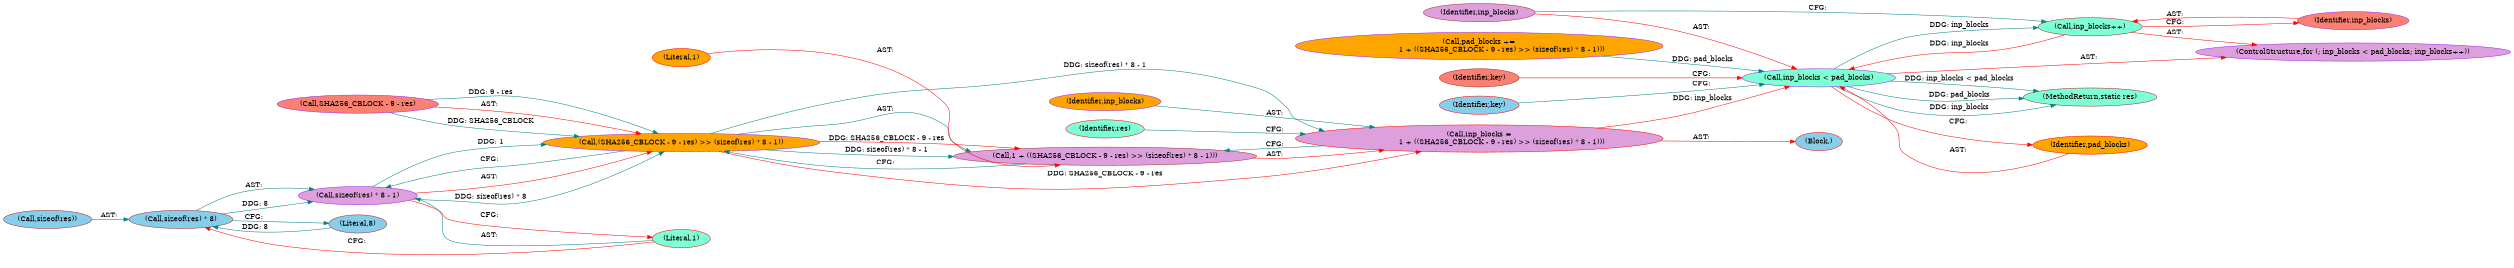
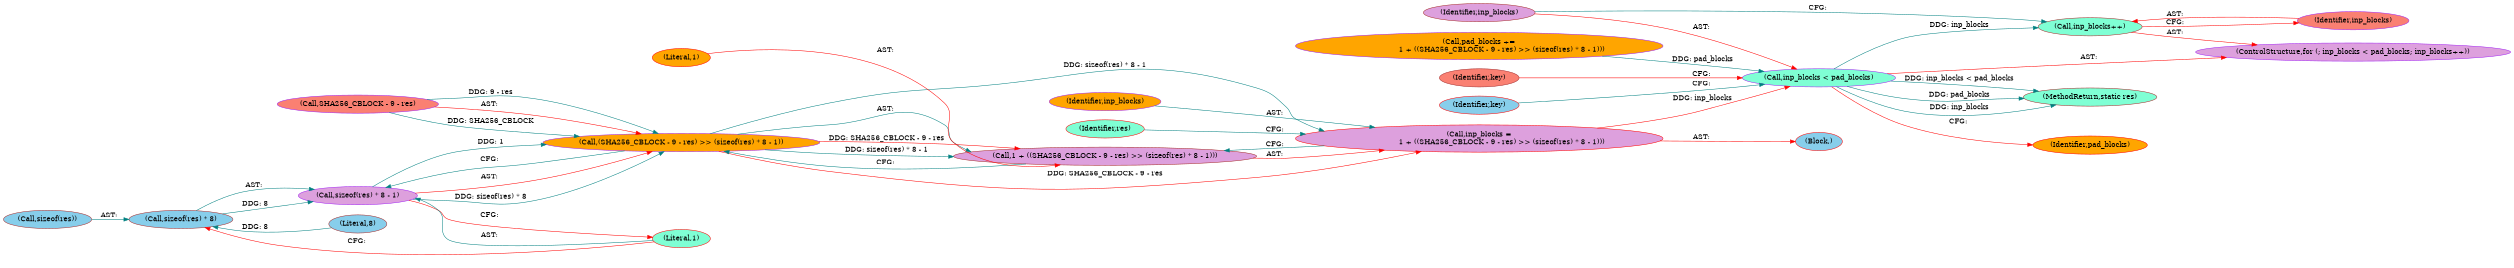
edge "(Call,inp_blocks++)" -> "(Call,inp_blocks < pad_blocks)": removed, label "DDG: inp_blocks"
edge "(Identifier,pad_blocks)" -> "(Call,inp_blocks < pad_blocks)": removed, label "AST:"
edge "(Call,sizeof(res) * 8)" -> "(Literal,8)": removed, label "CFG:"
